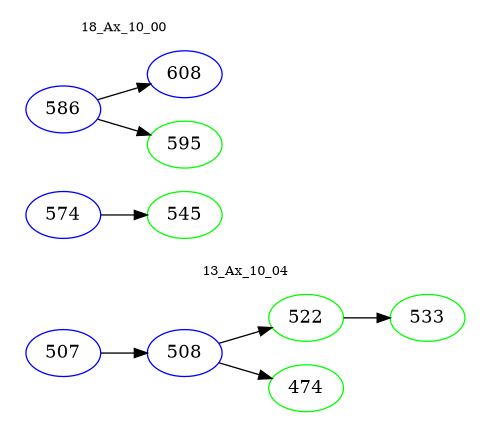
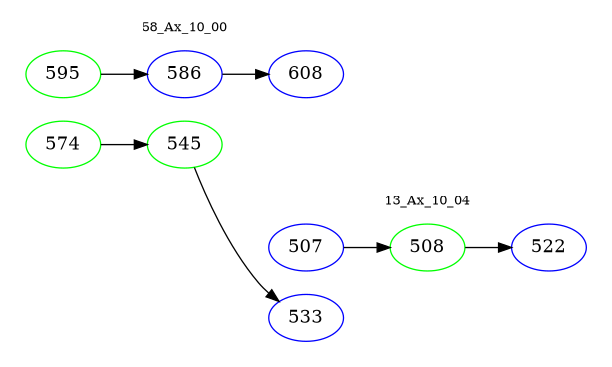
cluster "18_Ax_10_00": label "18_Ax_10_00" -> "58_Ax_10_00"
edge "586" -> "595": reversed
node "574": color blue -> green
node "522": color green -> blue
edge "522" -> "533": now "545" -> "533"
node "533": color green -> blue
node "508": color blue -> green
node "474": removed
